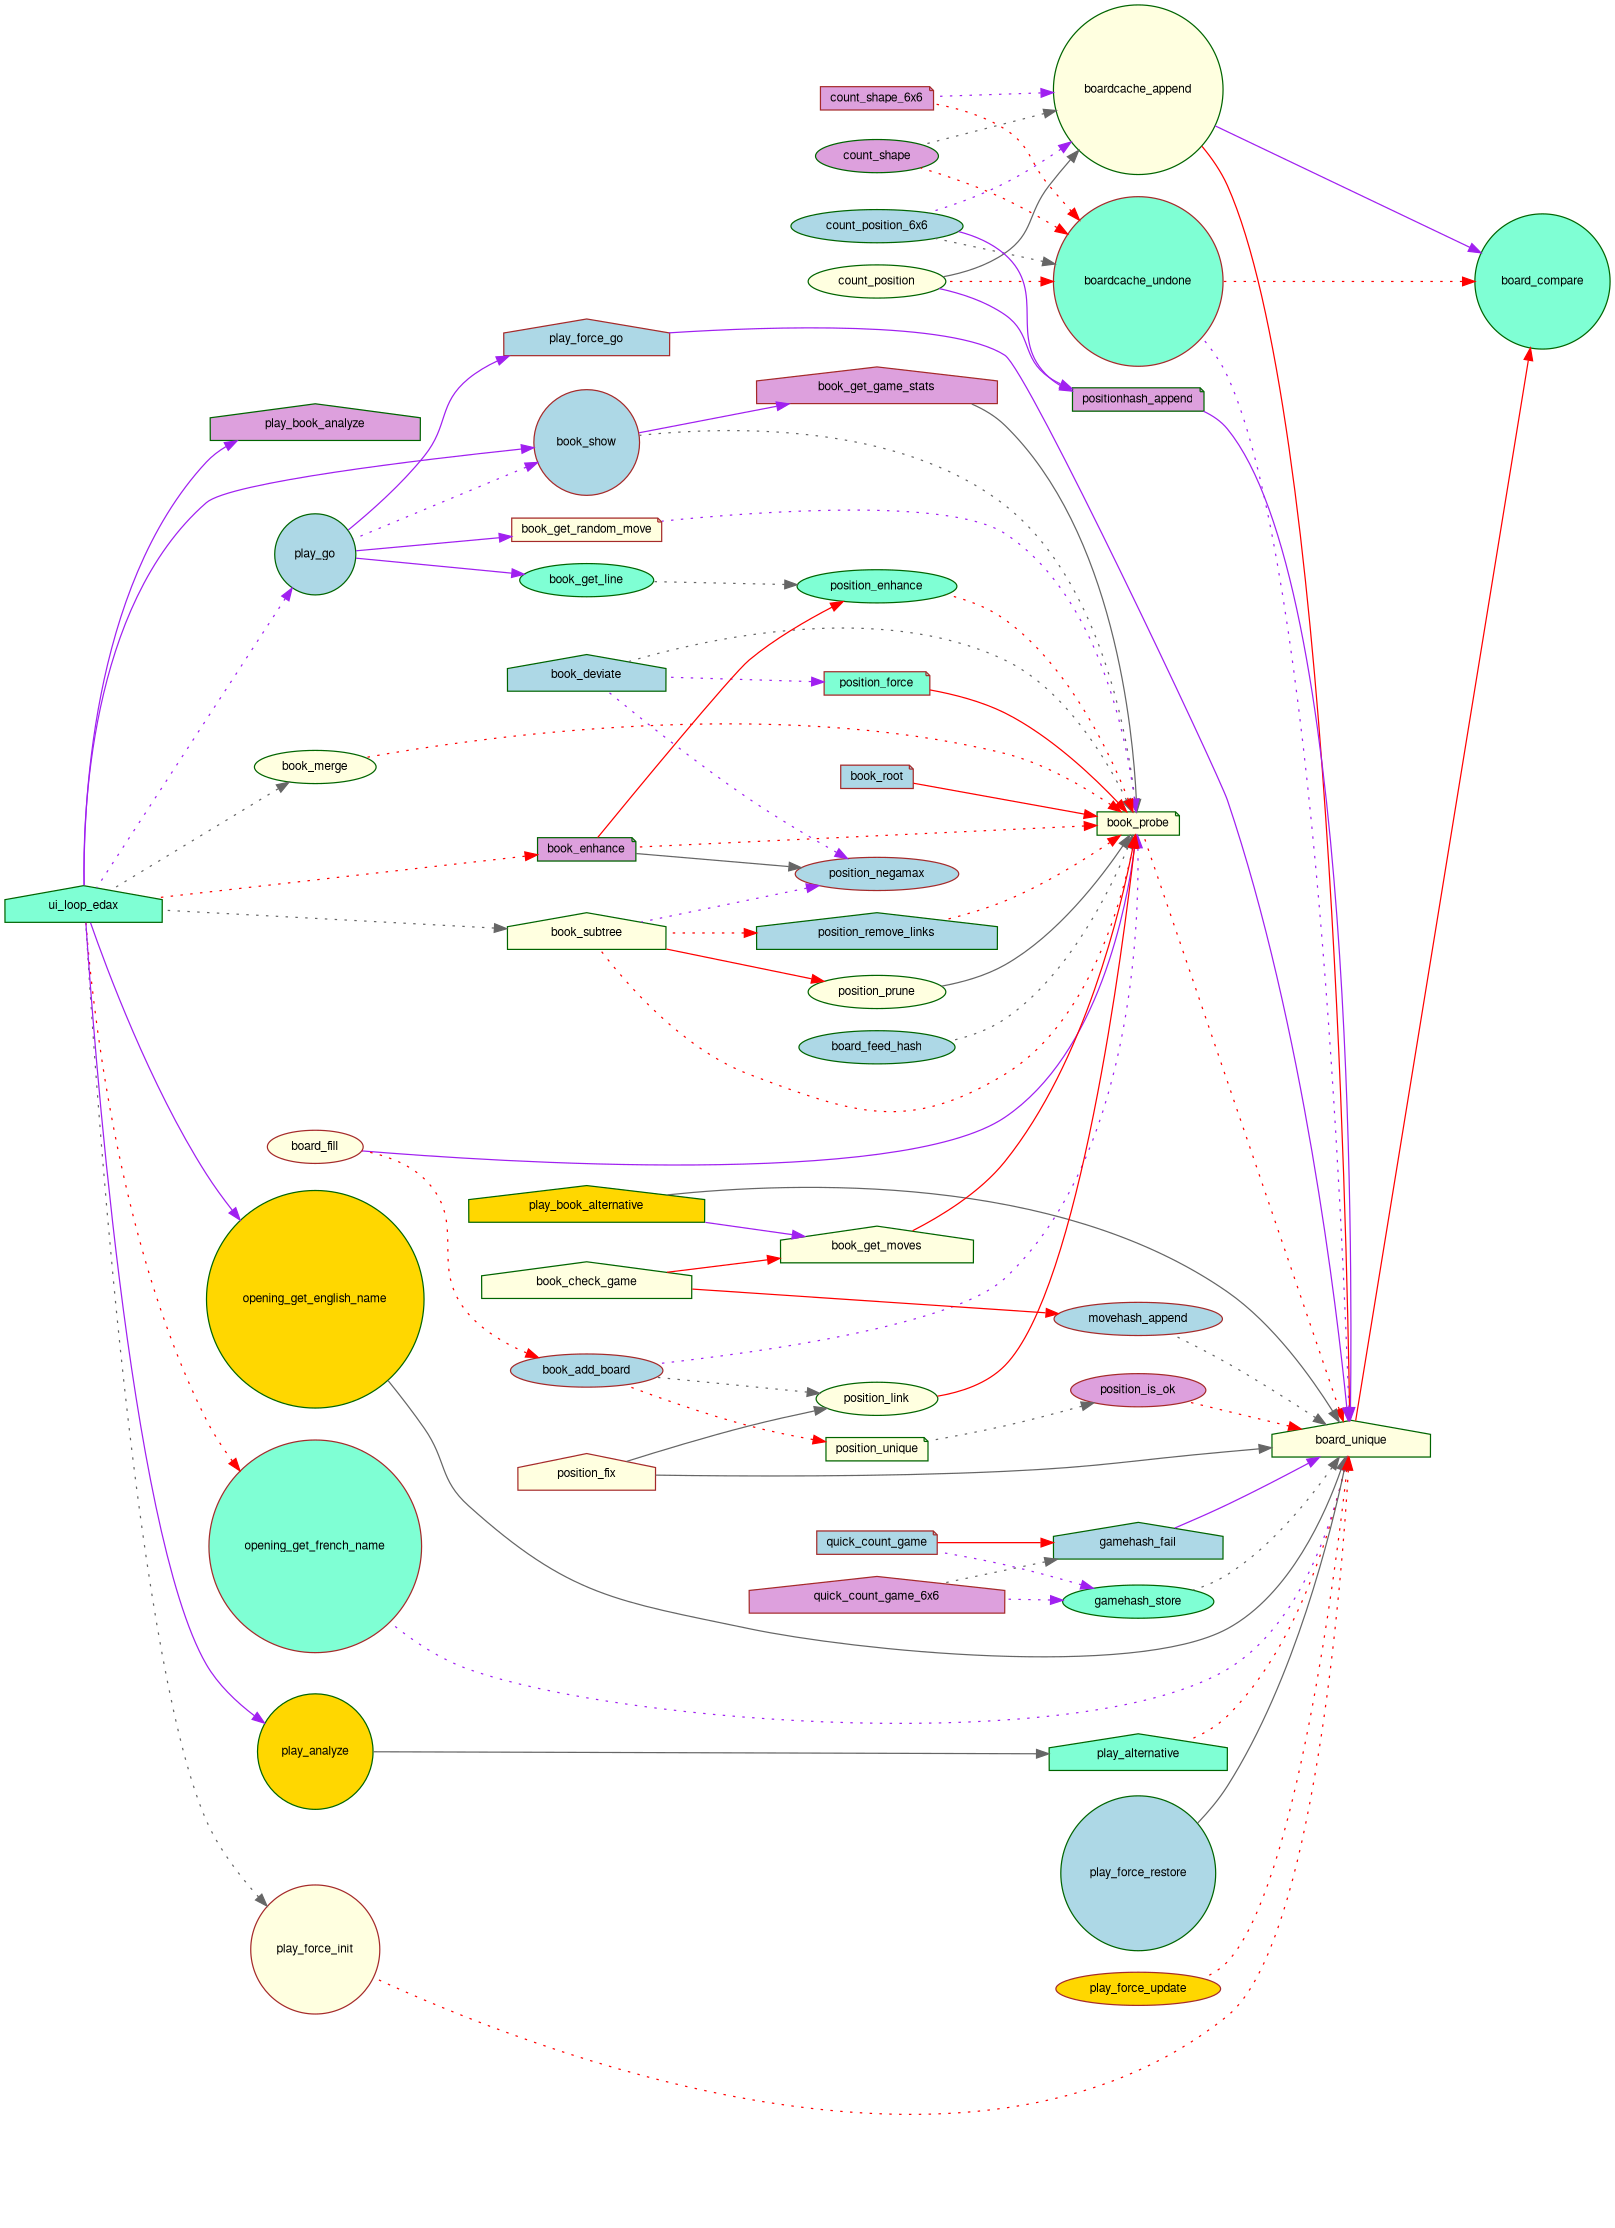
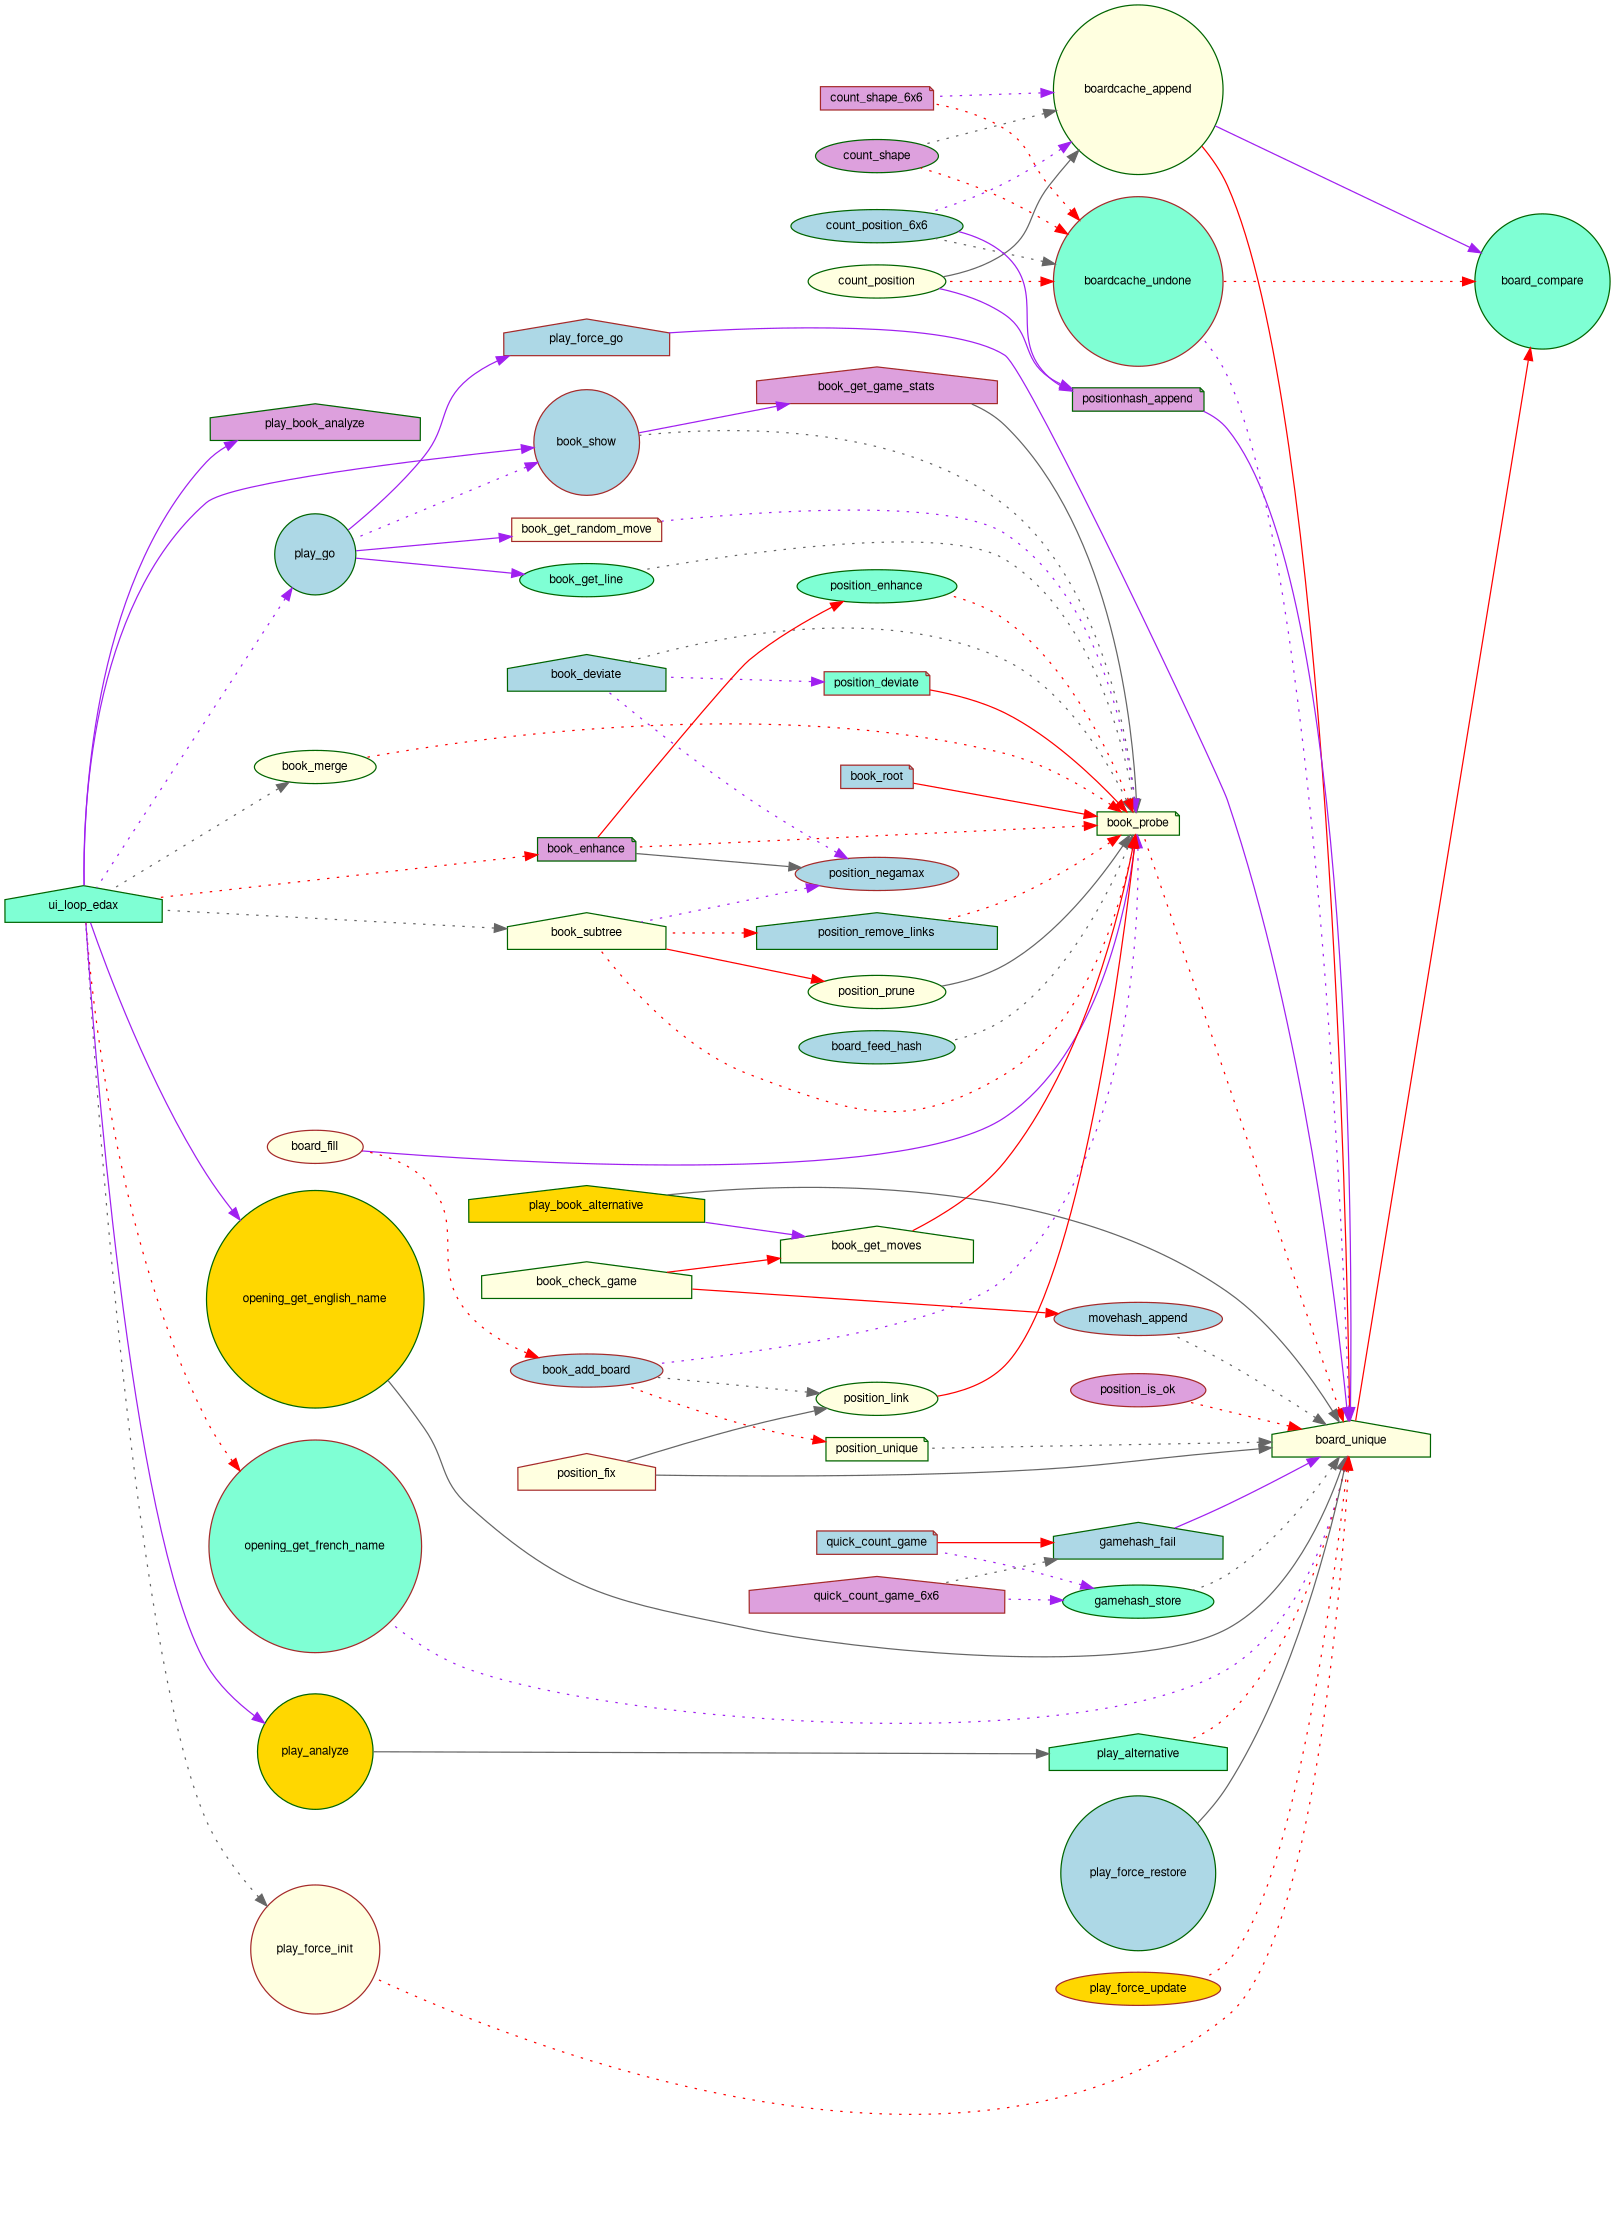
edge "book_get_line" -> "position_enhance": now "book_get_line" -> "book_probe"
node "position_force": label "position_force" -> "position_deviate"
edge "position_unique" -> "position_is_ok": now "position_unique" -> "board_unique"
